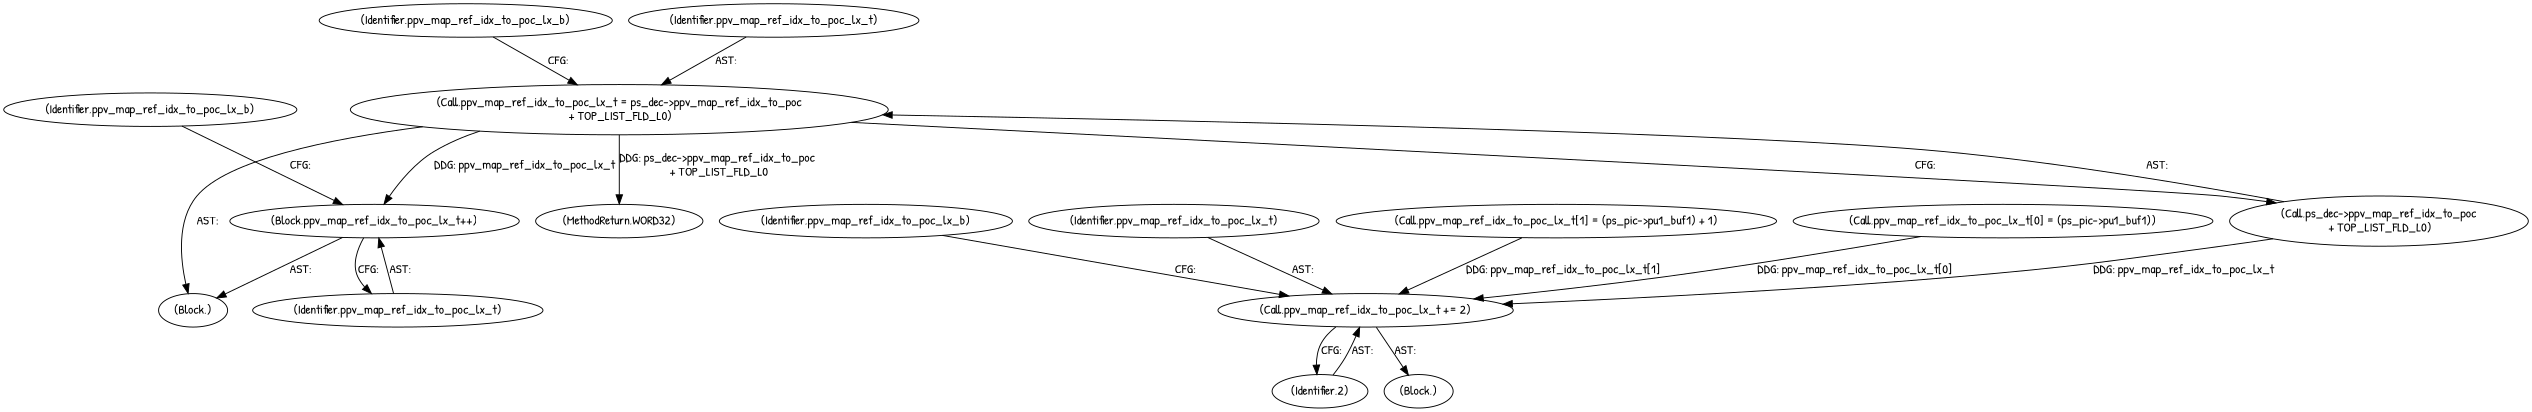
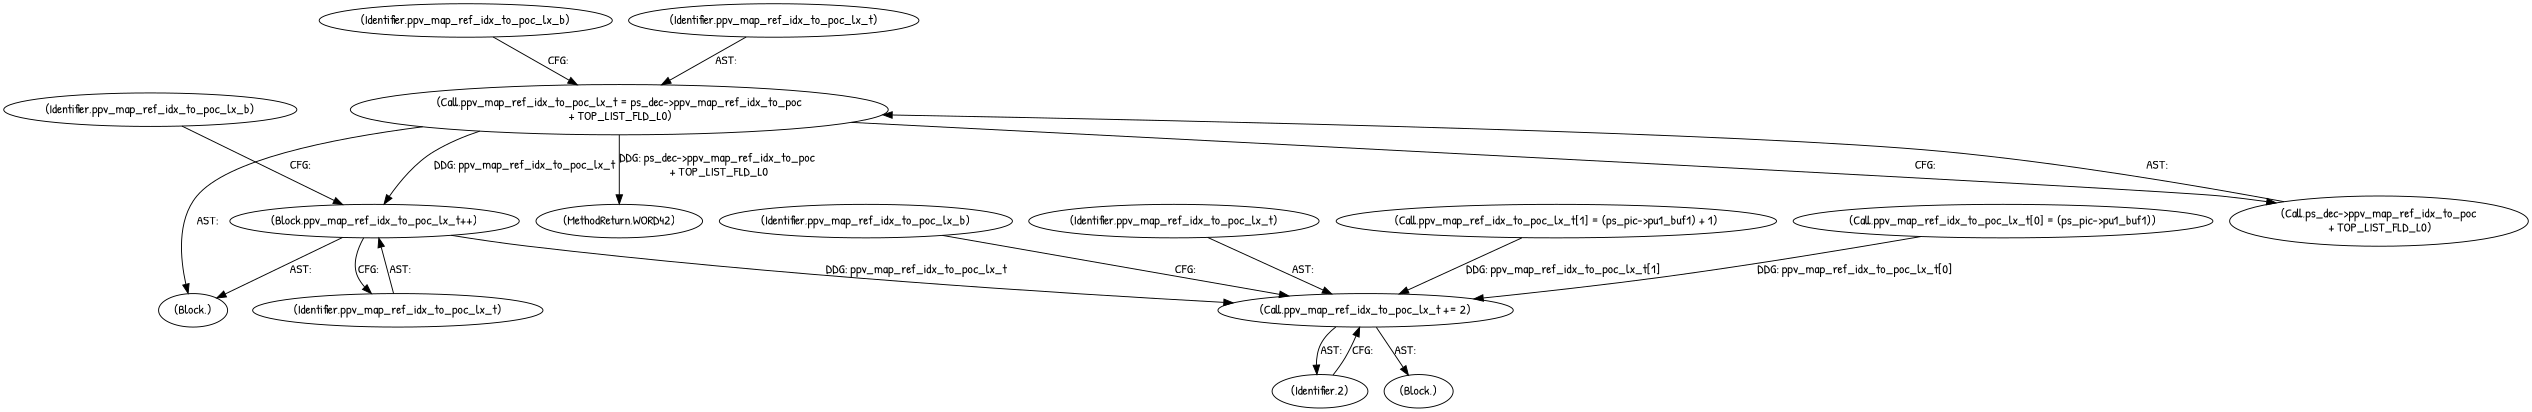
node "(MethodReturn,WORD32)": label "(MethodReturn,WORD32)" -> "(MethodReturn,WORD42)"
edge "(Call,ps_dec->ppv_map_ref_idx_to_poc + TOP_LIST_FLD_L0)" -> "(Call,ppv_map_ref_idx_to_poc_lx_t += 2)": now "(Block,ppv_map_ref_idx_to_poc_lx_t++)" -> "(Call,ppv_map_ref_idx_to_poc_lx_t += 2)"
edge "(Call,ppv_map_ref_idx_to_poc_lx_t += 2)" -> "(Identifier,2)": label "CFG: " -> "AST: "
edge "(Identifier,2)" -> "(Call,ppv_map_ref_idx_to_poc_lx_t += 2)": label "AST: " -> "CFG: "
